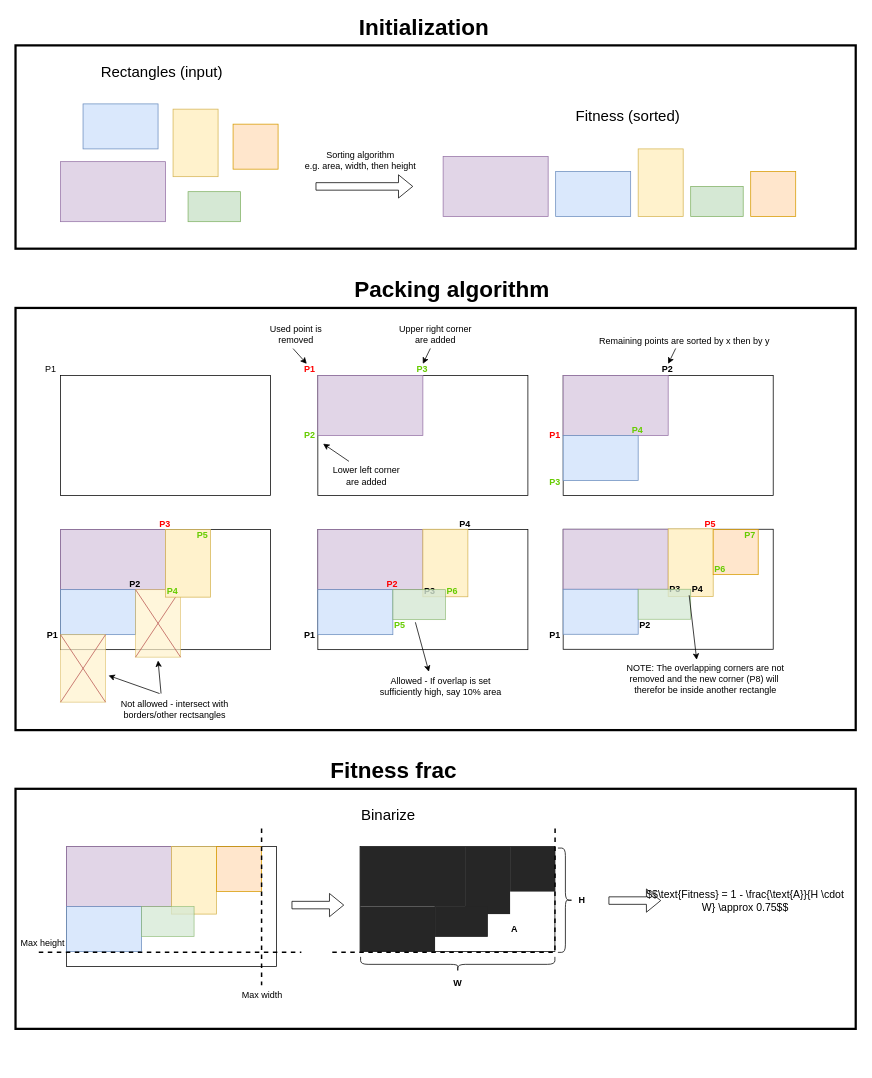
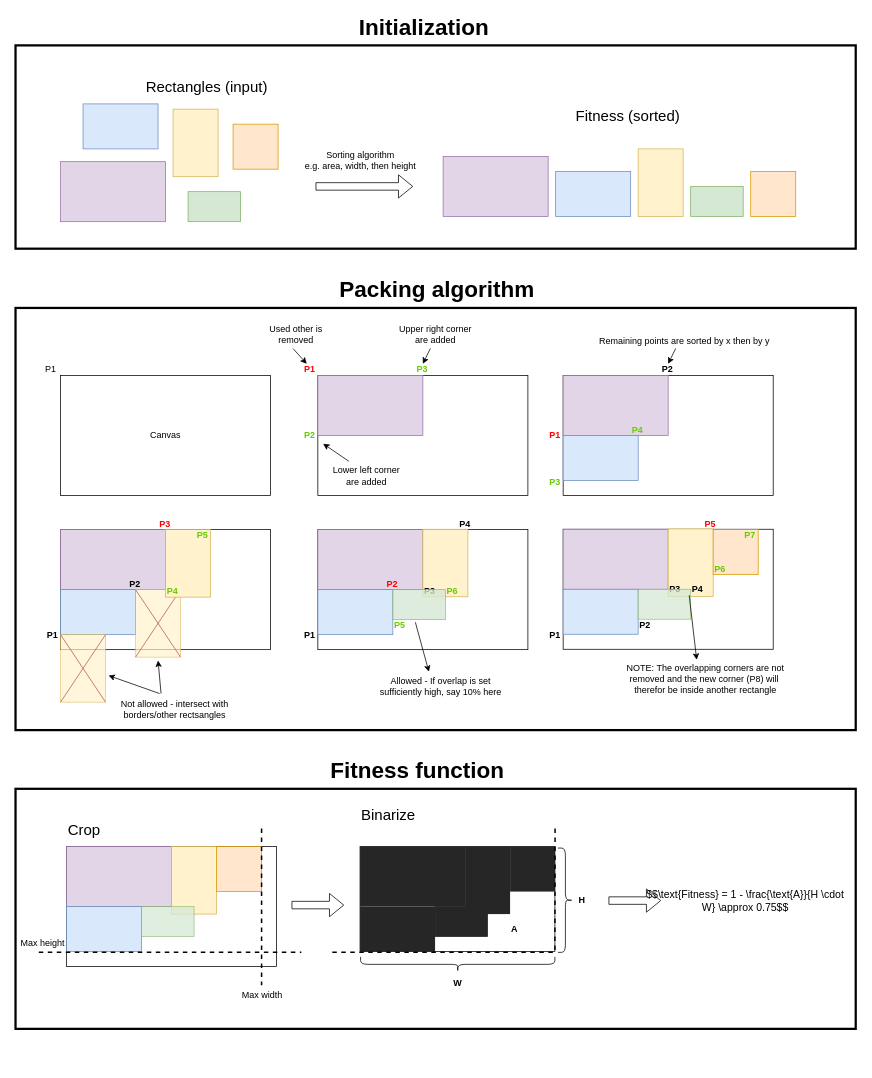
node "Rectangles (input)": moved (174, 72) -> (219, 87)
node "Packing algorithm": moved (452, 289) -> (437, 289)
node "Used point is removed": label "Used point is removed" -> "Used other is removed"
node "Canvas": added
node "Allowed - If overlap is set sufficiently high, say 10% area": label "Allowed - If overlap is set sufficiently high, say 10% area" -> "Allowed - If overlap is set sufficiently high, say 10% here"
node "Fitness frac": label "Fitness frac" -> "Fitness function"
node "Crop": added
